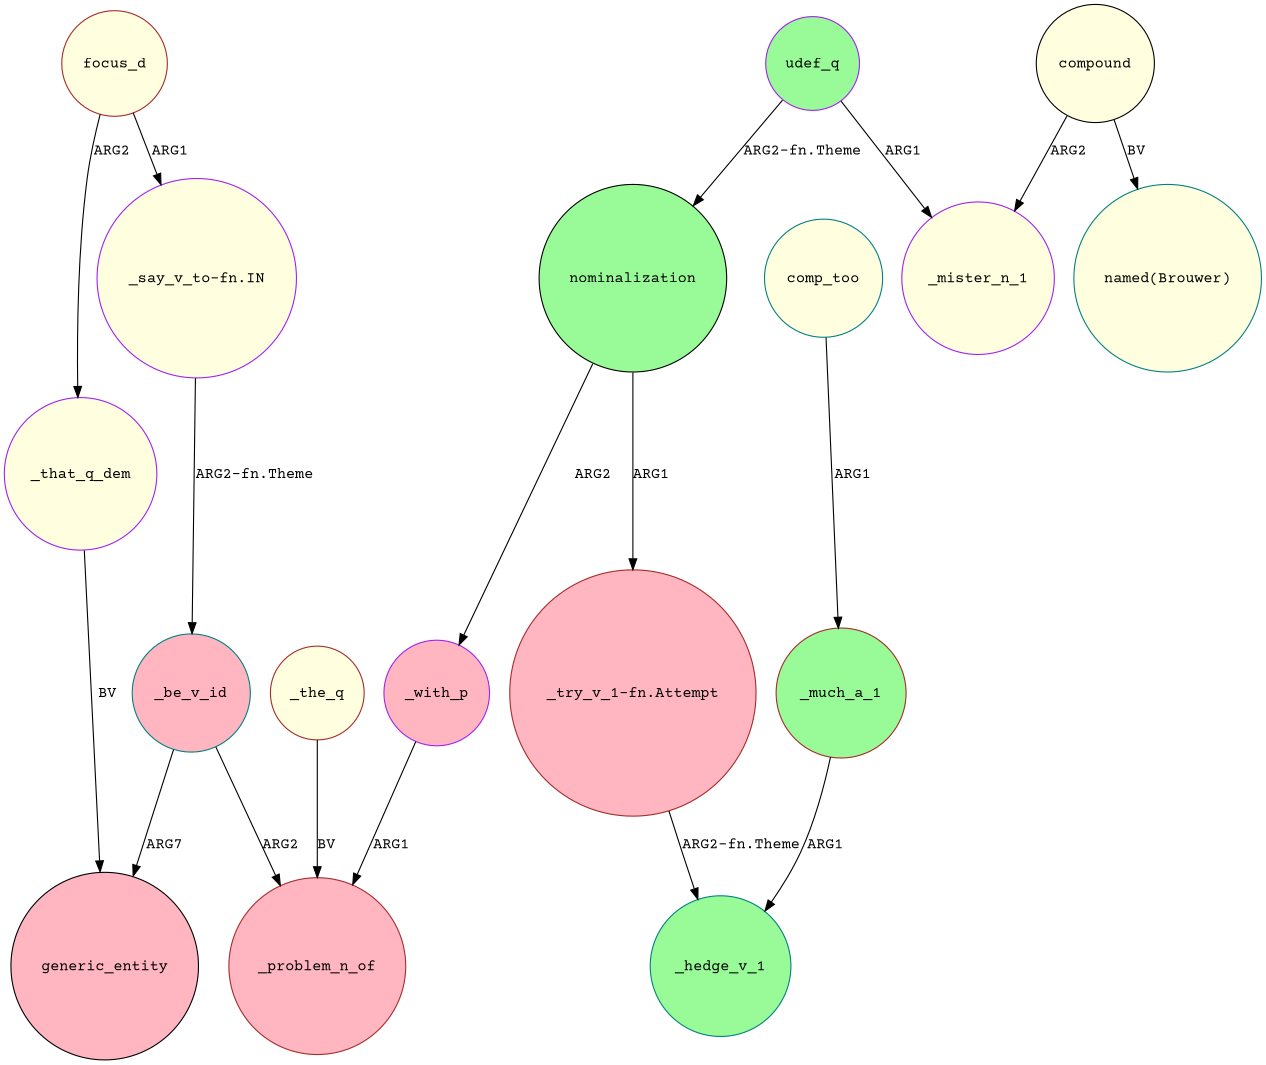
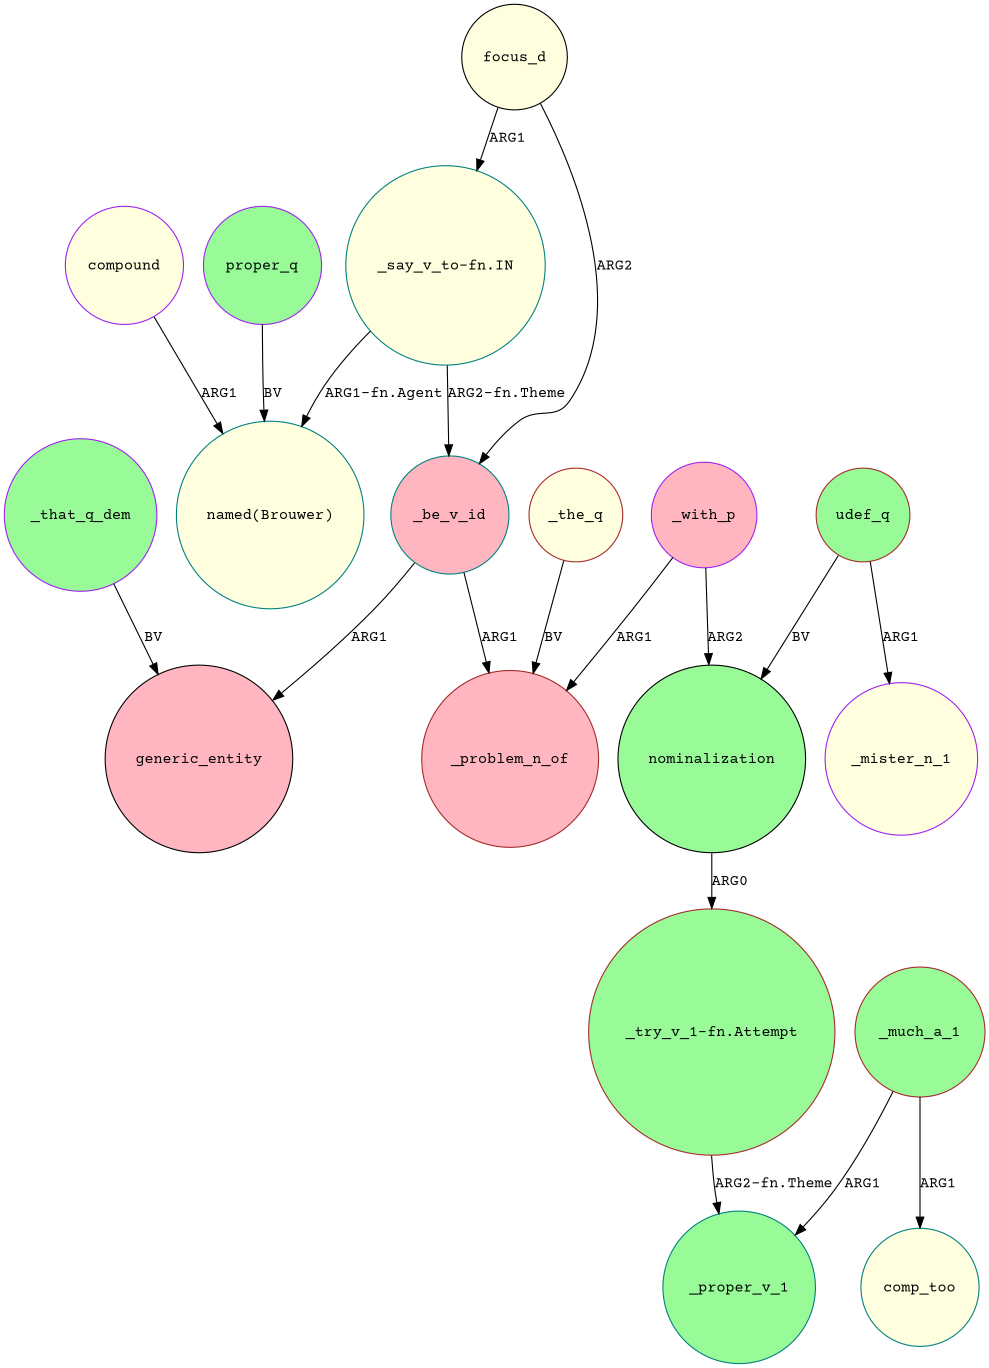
node "focus_d": color brown -> black
node "udef_q": color purple -> brown
node "compound": color black -> purple
edge "udef_q" -> "nominalization": label "ARG2-fn.Theme" -> "BV"
edge "compound" -> "named(Brouwer)": label "BV" -> "ARG1"
edge "compound" -> "_mister_n_1": removed, label "ARG2"
edge "focus_d" -> "_that_q_dem": now "focus_d" -> "_be_v_id"
node "proper_q": added
node "_say_v_to-fn.IN": color purple -> teal
edge "_say_v_to-fn.IN" -> "named(Brouwer)": added, label "ARG1-fn.Agent"
node "_that_q_dem": fillcolor lightyellow -> palegreen
edge "nominalization" -> "_try_v_1-fn.Attempt": label "ARG1" -> "ARG0"
edge "comp_too" -> "_much_a_1": reversed
edge "nominalization" -> "_with_p": reversed
node "_try_v_1-fn.Attempt": fillcolor lightpink -> palegreen
edge "_be_v_id" -> "generic_entity": label "ARG7" -> "ARG1"
edge "_be_v_id" -> "_problem_n_of": label "ARG2" -> "ARG1"
node "_hedge_v_1": label "_hedge_v_1" -> "_proper_v_1"
